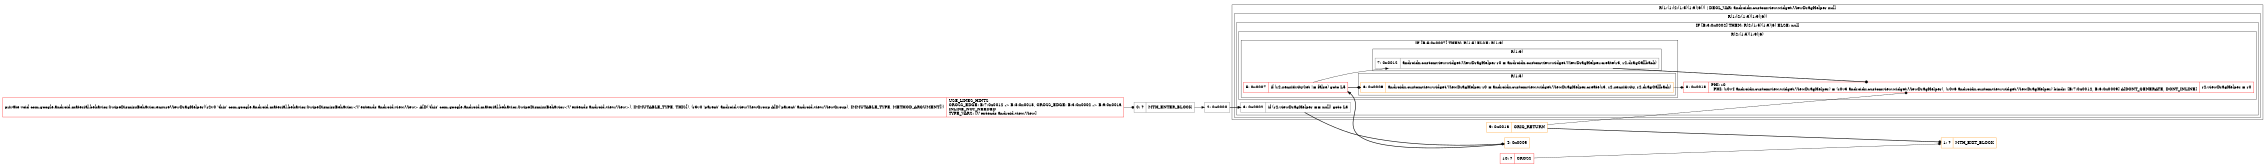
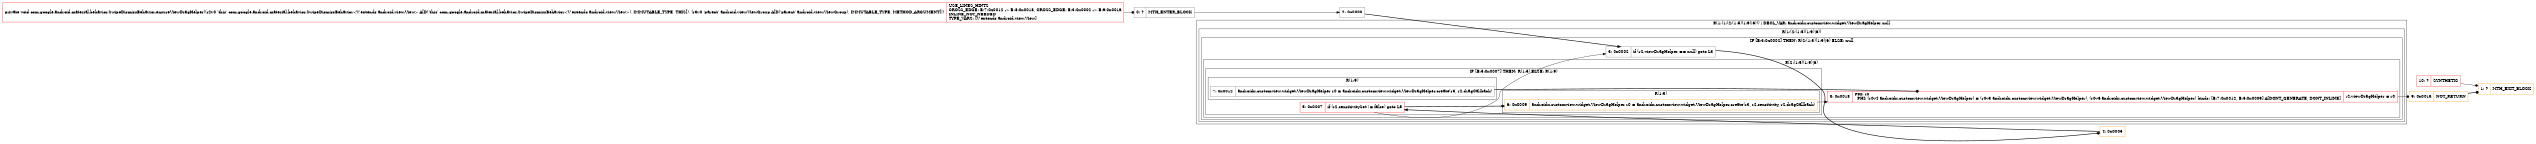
edge "5: 0x0007" -> "7: 0x0012": now "5: 0x0007" -> "3: 0x0002"
edge "9: 0x001a" -> "8: 0x0018": reversed
node "9: 0x001a": text "ORIG_RETURN" -> "NOT_RETURN"
node "10: ?": text "CROSS" -> "SYNTHETIC"
